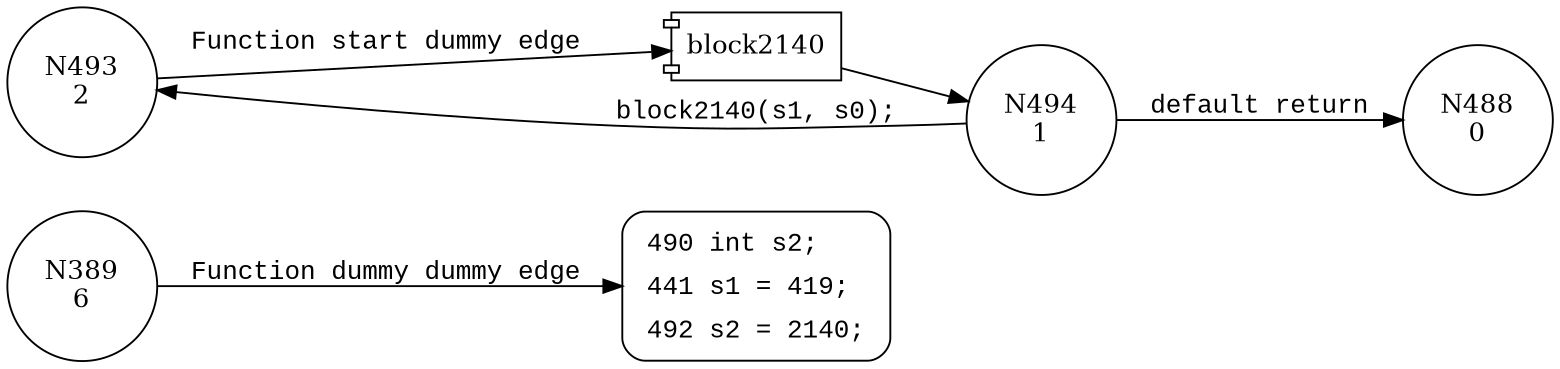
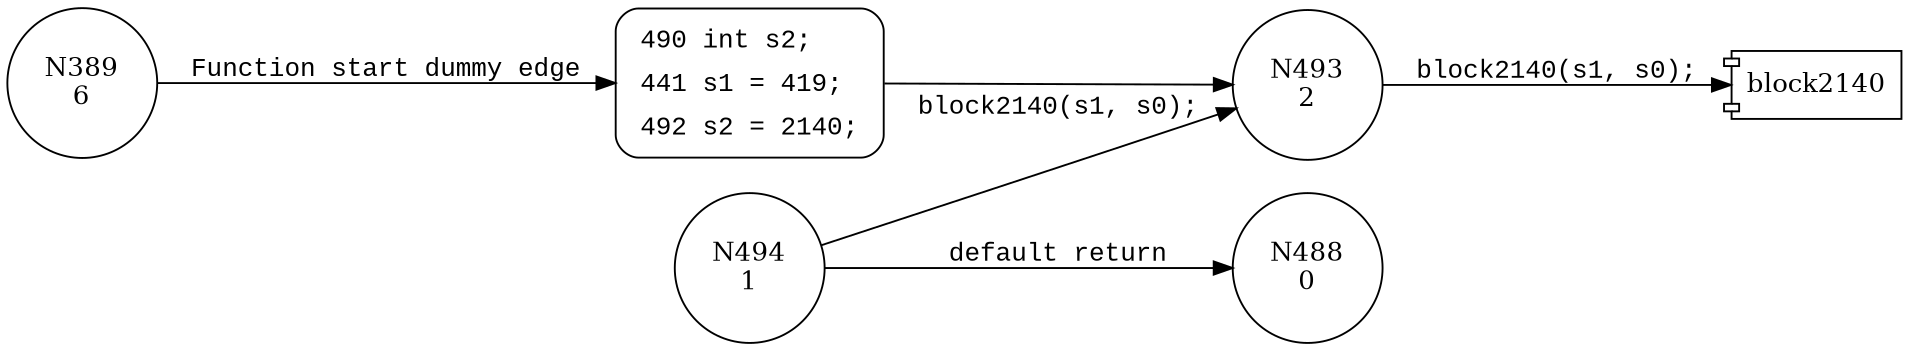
edge "N493 2" -> "block2140": label "Function start dummy edge" -> "block2140(s1, s0);"
edge "block2140" -> "N494 1": removed
edge "490" -> "N493 2": added
edge "N389 6" -> "490": label "Function dummy dummy edge" -> "Function start dummy edge"
